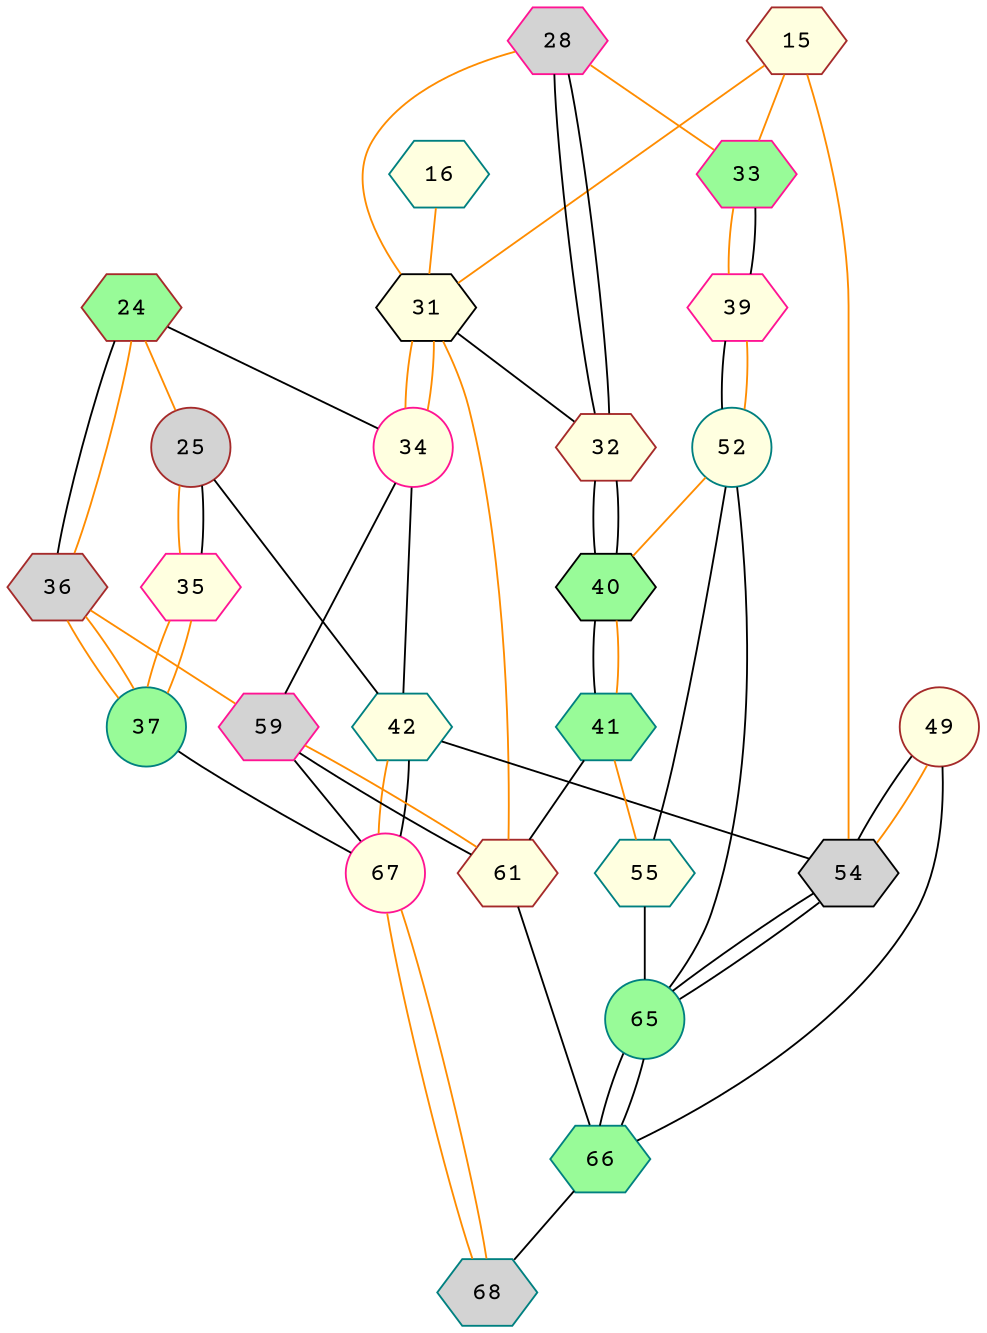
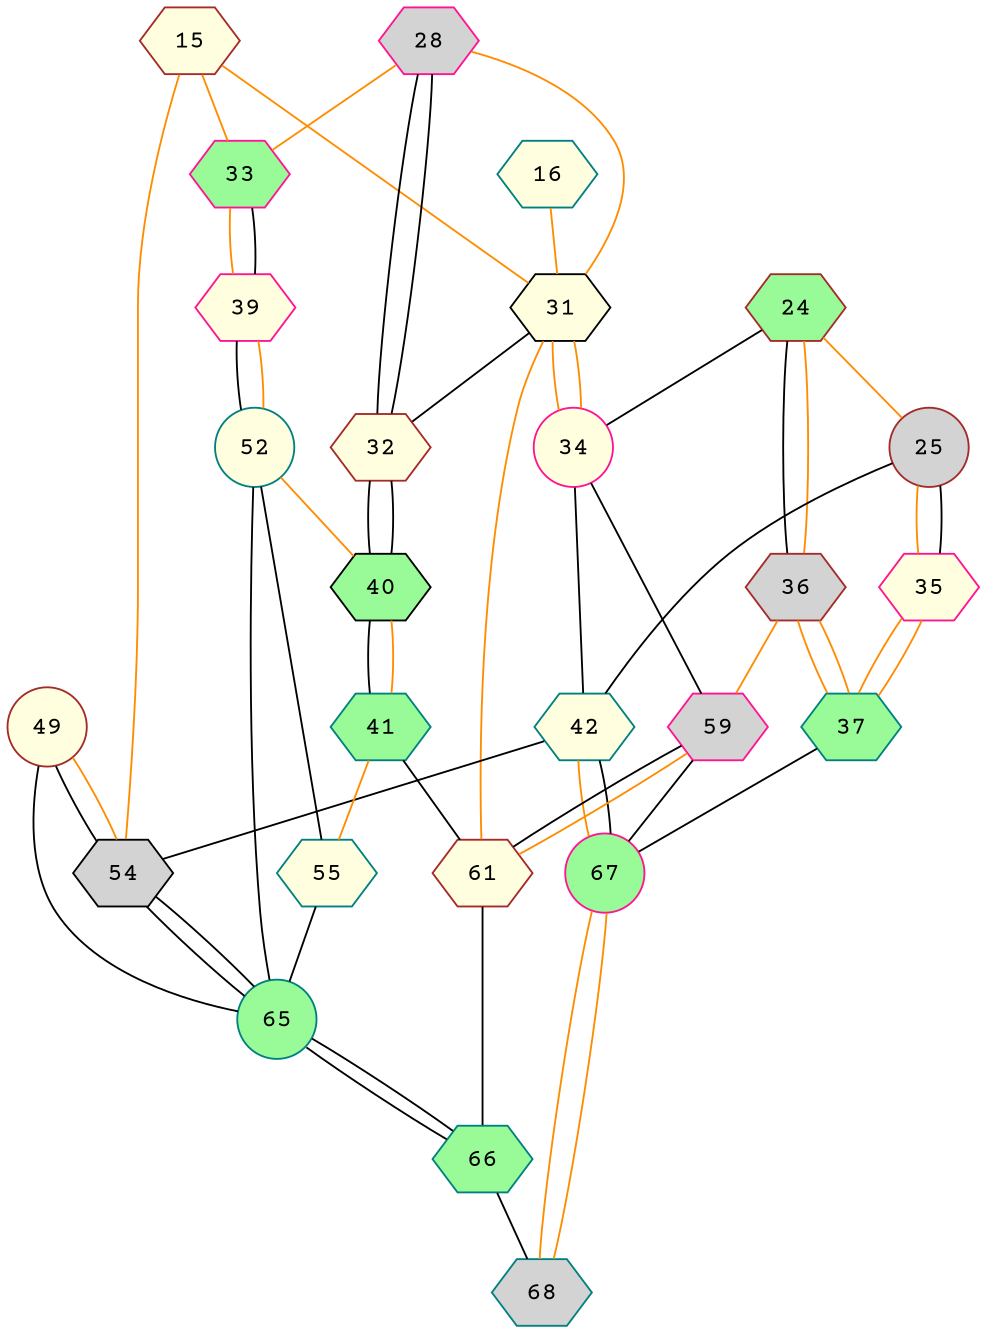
node "37": shape circle -> hexagon
node "67": fillcolor lightyellow -> palegreen
edge "49" -- "66": now "49" -- "65"
